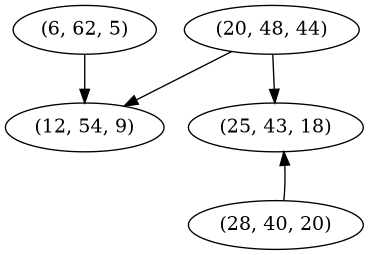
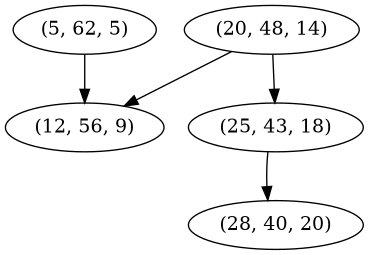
node "(6, 62, 5)": label "(6, 62, 5)" -> "(5, 62, 5)"
node "(20, 48, 44)": label "(20, 48, 44)" -> "(20, 48, 14)"
node "(12, 54, 9)": label "(12, 54, 9)" -> "(12, 56, 9)"
edge "(28, 40, 20)" -> "(25, 43, 18)": reversed
